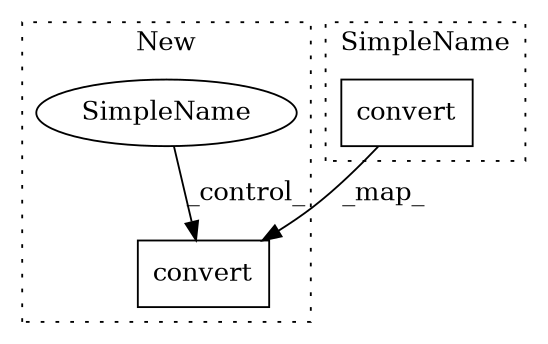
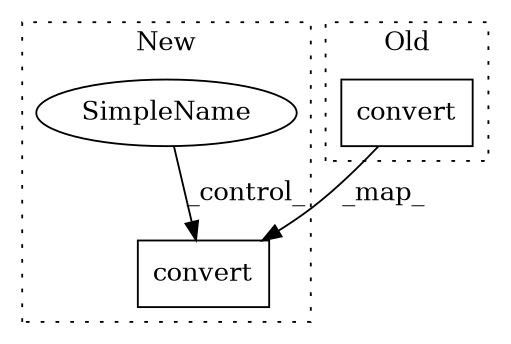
cluster "SimpleName": label "SimpleName" -> "Old"
